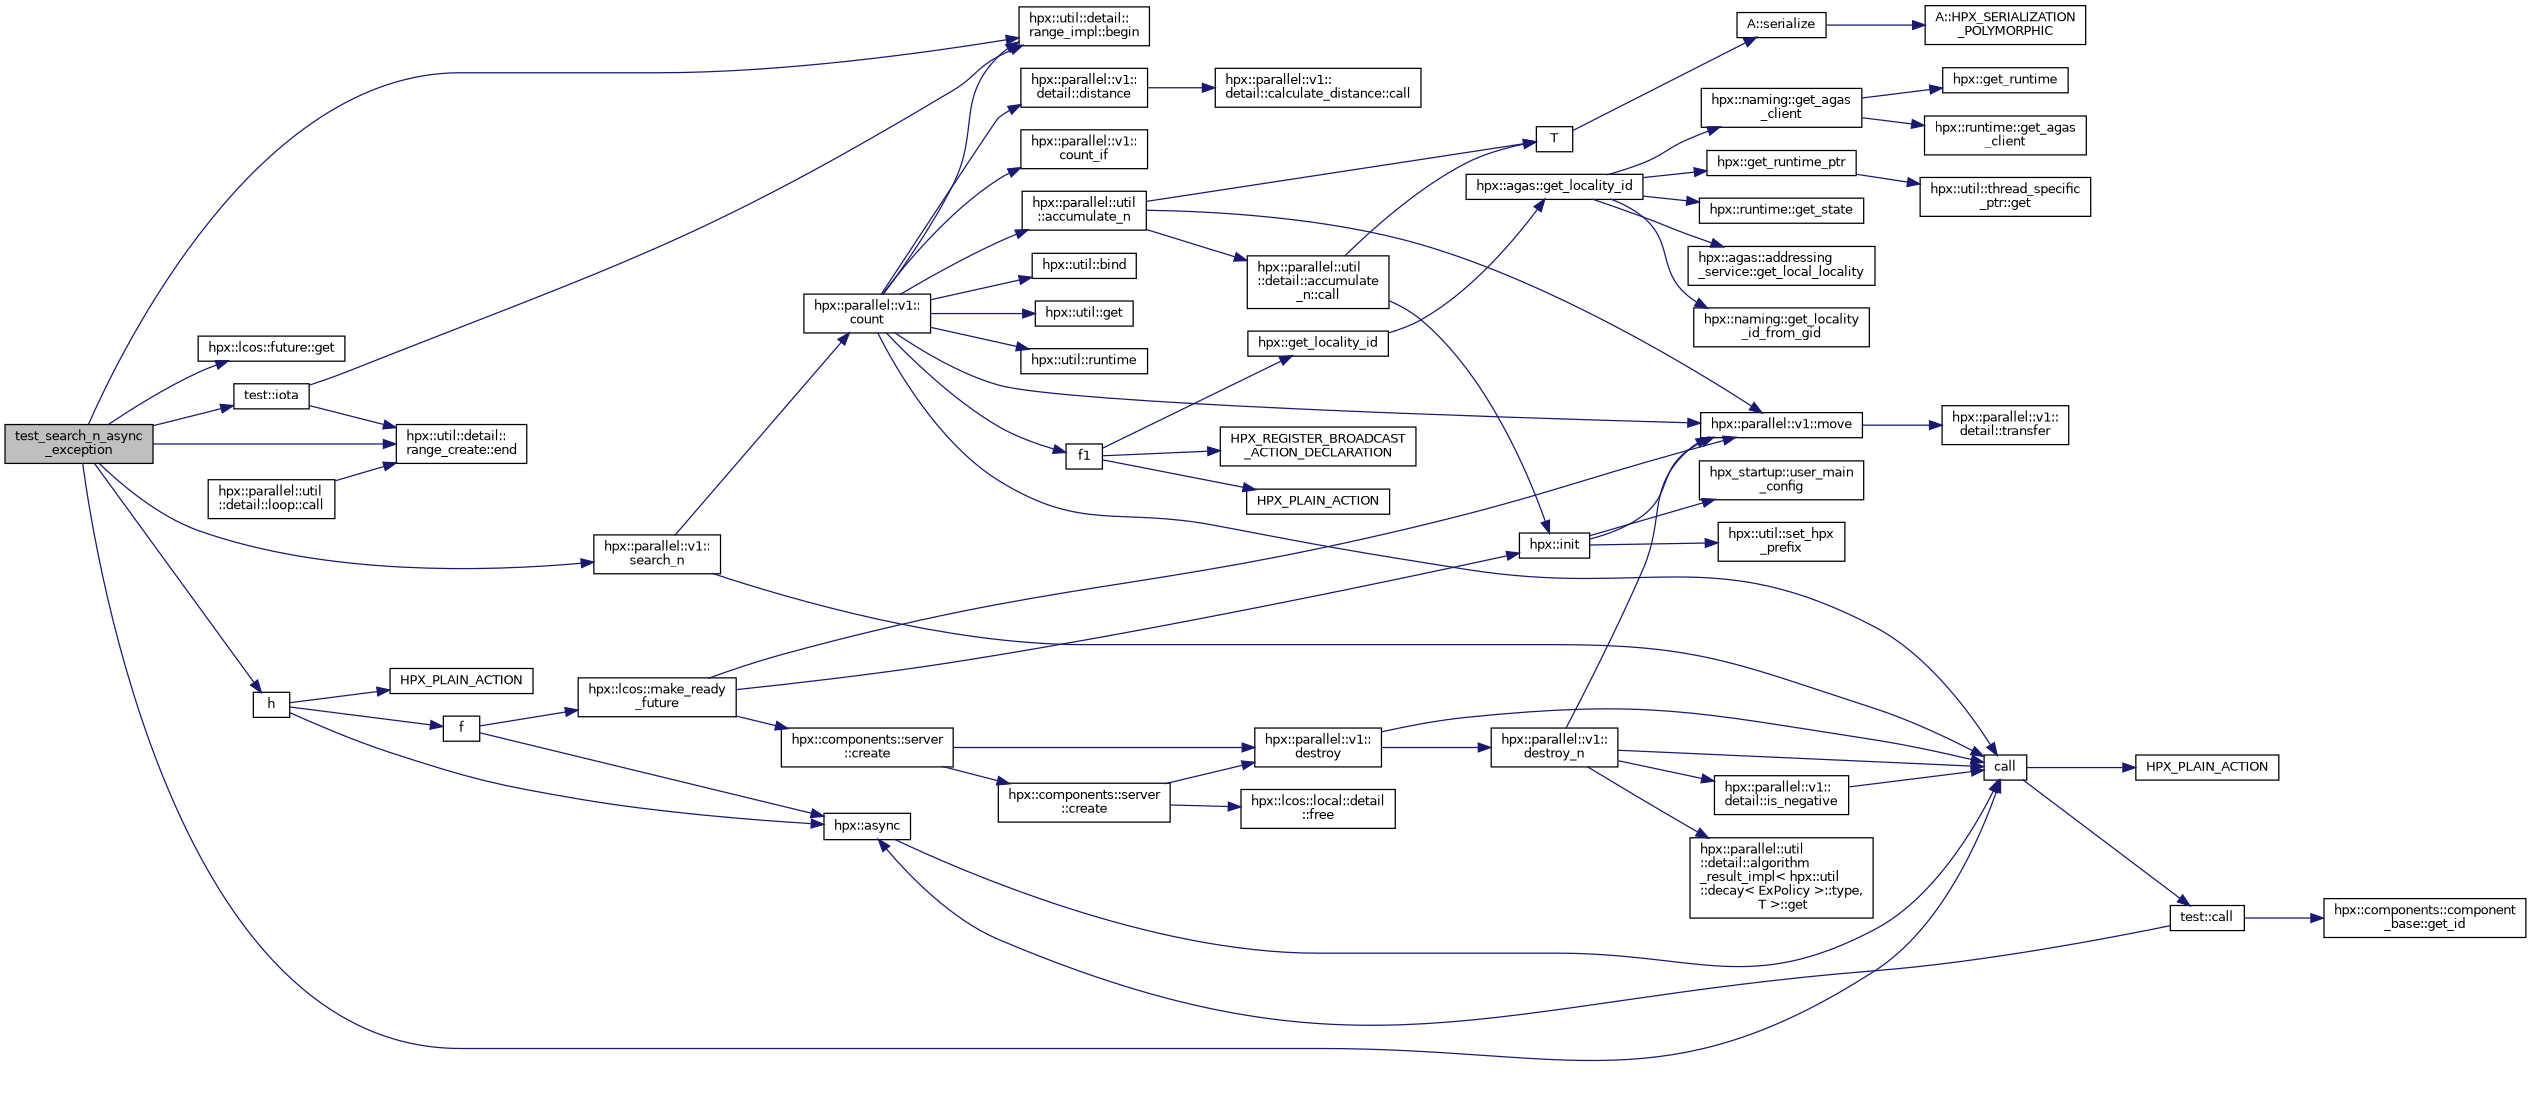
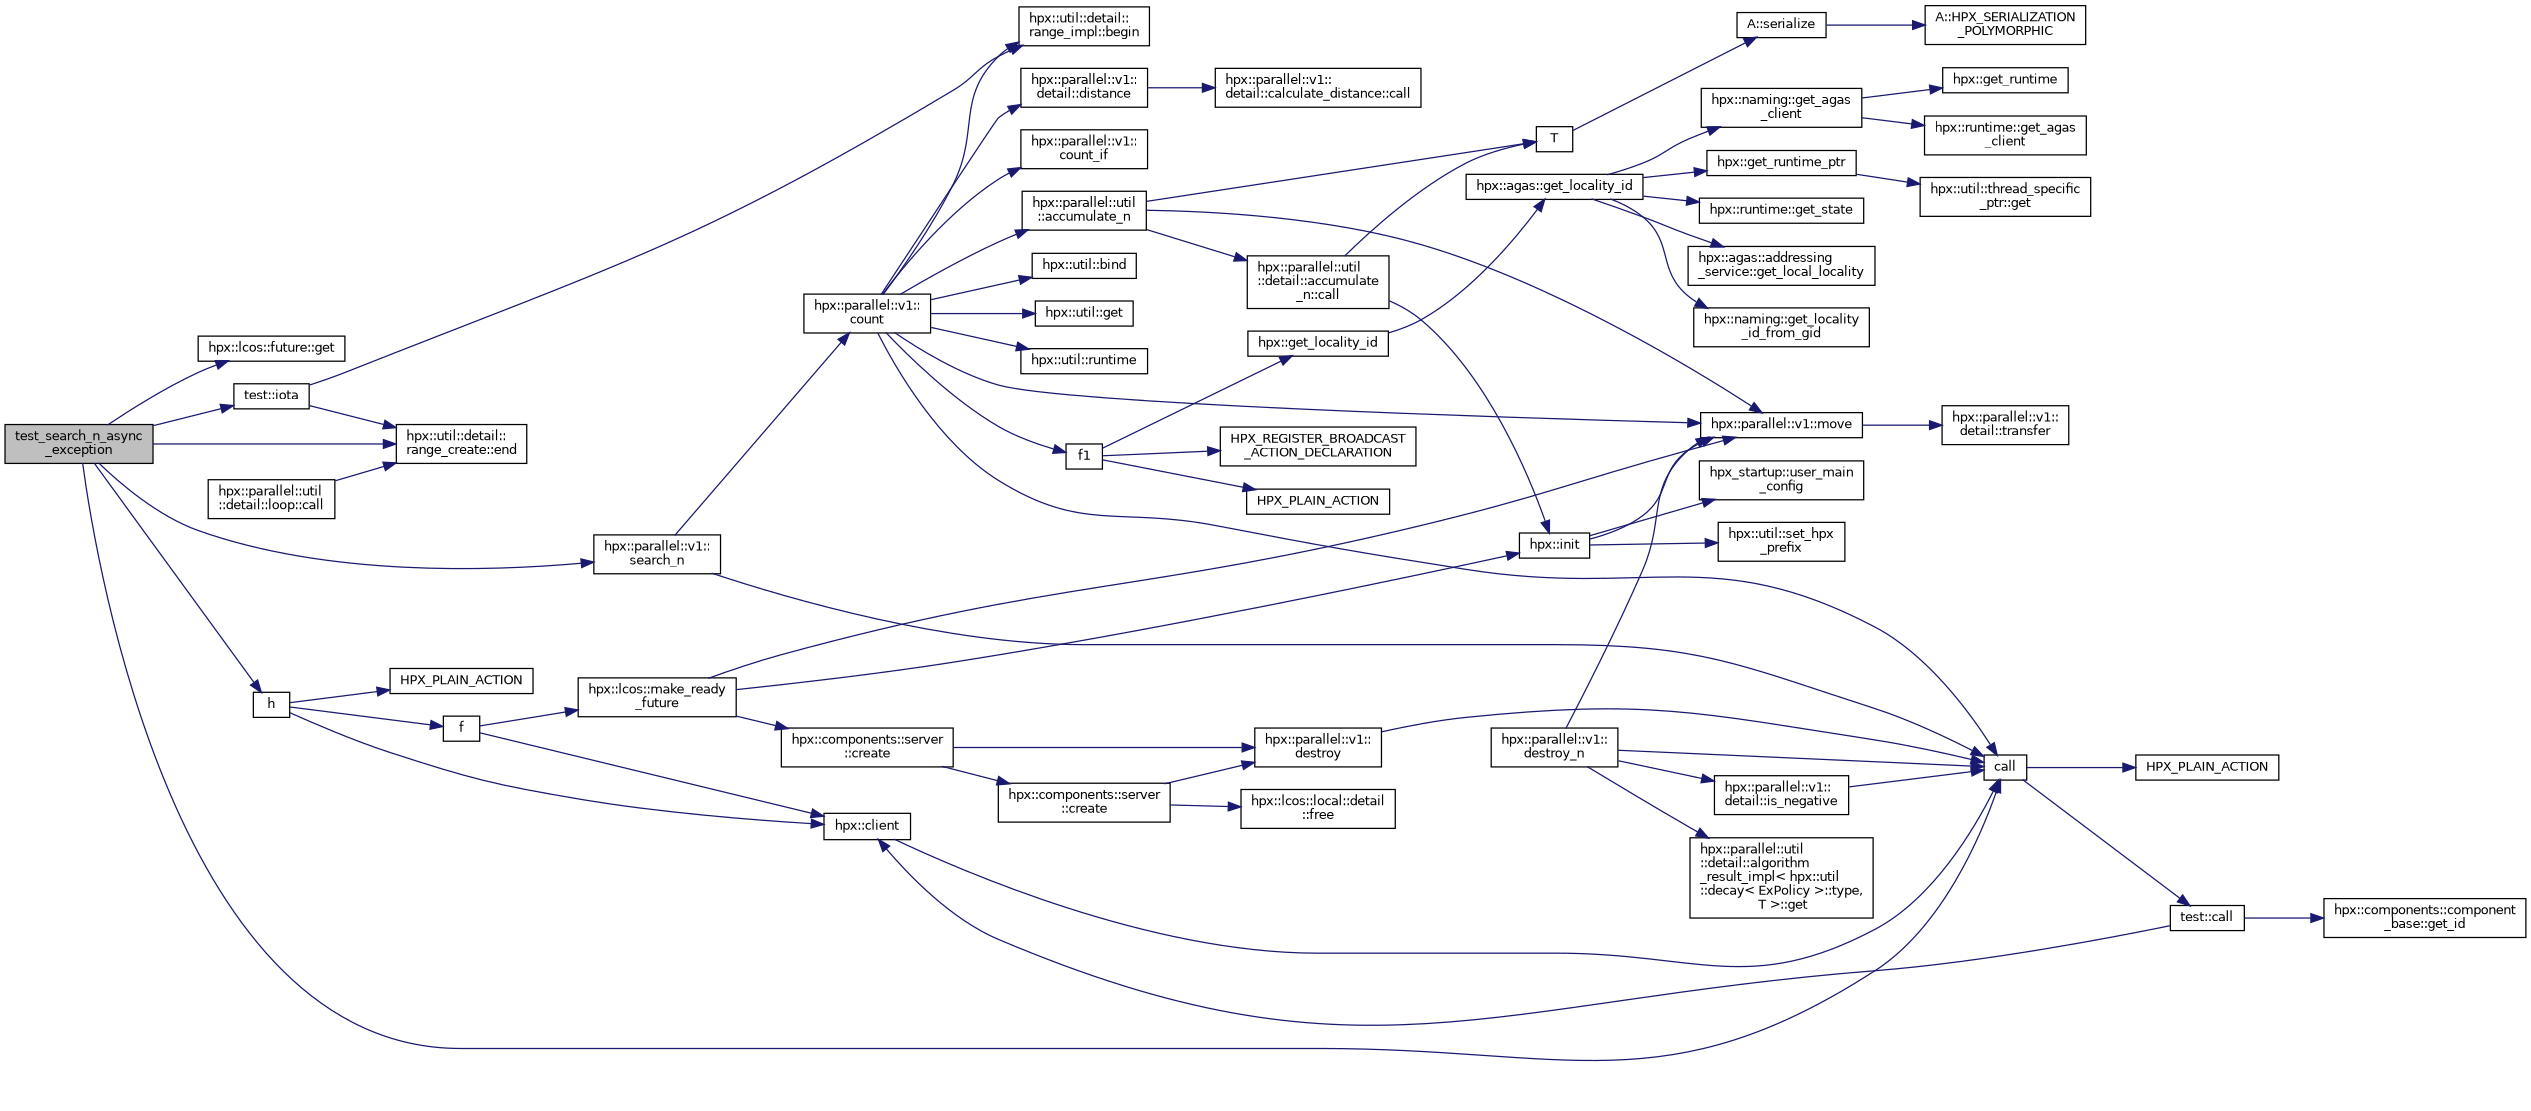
edge "test_search_n_async _exception" -> "hpx::util::detail:: range_impl::begin": removed
edge "hpx::parallel::v1:: destroy" -> "hpx::parallel::v1:: destroy_n": removed
node "hpx::async": label "hpx::async" -> "hpx::client"
